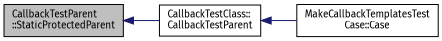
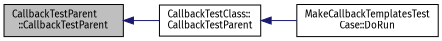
node "CallbackTestParent ::StaticProtectedParent": label "CallbackTestParent ::StaticProtectedParent" -> "CallbackTestParent ::CallbackTestParent"
node "MakeCallbackTemplatesTest Case::Case": label "MakeCallbackTemplatesTest Case::Case" -> "MakeCallbackTemplatesTest Case::DoRun"
